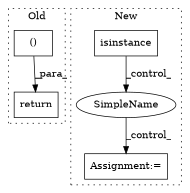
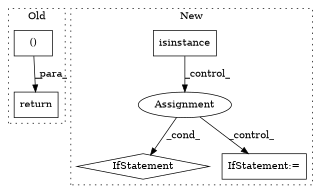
node "SimpleName": label "SimpleName" -> "Assignment"
node "Assignment:=": label "Assignment:=" -> "IfStatement:="
node "IfStatement": added
